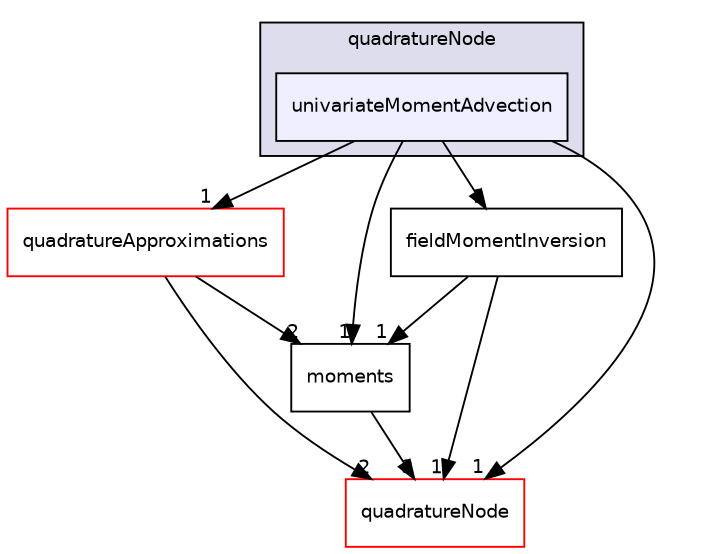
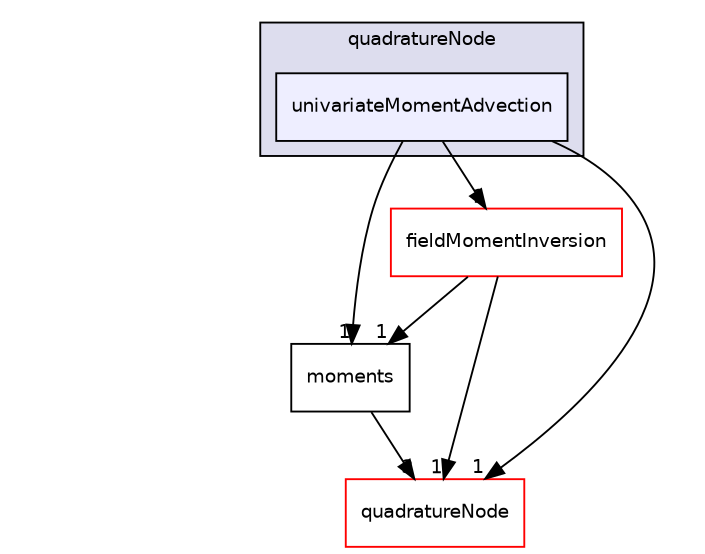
node "quadratureApproximations": removed
node "fieldMomentInversion": color black -> red
